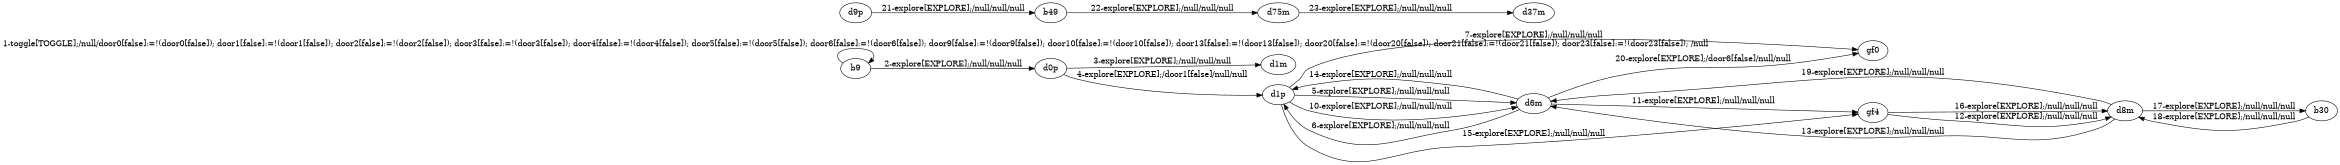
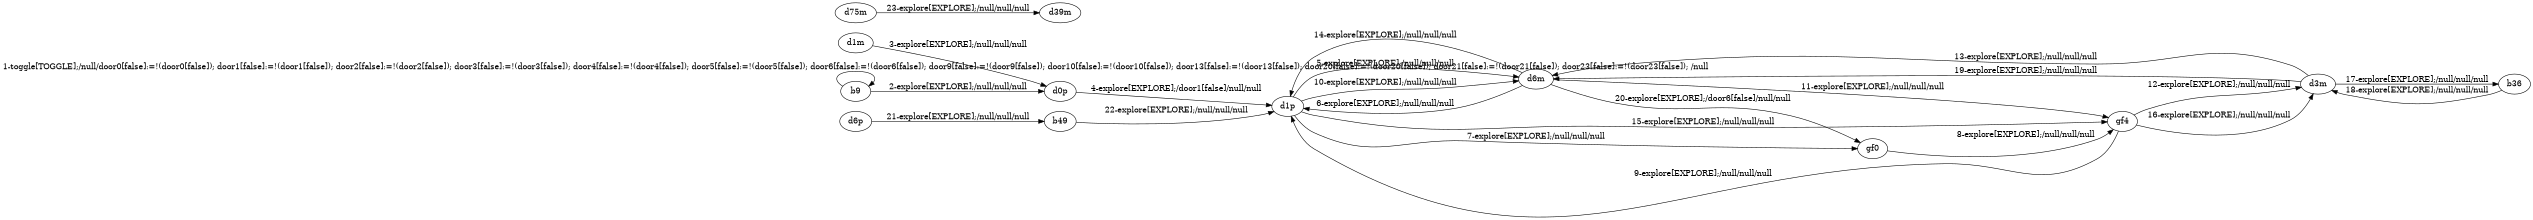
node "d9p": label "d9p" -> "d6p"
edge "b49" -> "d75m": now "b49" -> "d1p"
node "d37m": label "d37m" -> "d39m"
edge "d0p" -> "d1m": reversed
node "d8m": label "d8m" -> "d3m"
node "b30": label "b30" -> "b36"
edge "gf0" -> "gf4": added, label "8-explore[EXPLORE];/null/null/null"
edge "gf4" -> "d1p": added, label "9-explore[EXPLORE];/null/null/null"
